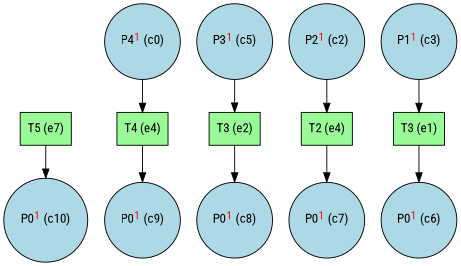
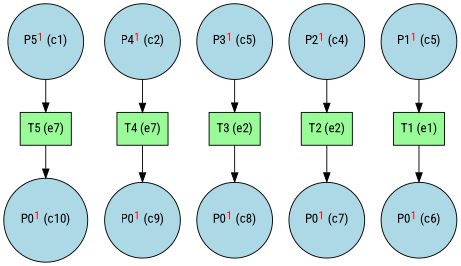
node "P4": text "(c0)" -> "(c2)"
node "P2": text "(c2)" -> "(c4)"
node "P1": text "(c3)" -> "(c5)"
node "P5": added
node "T4 (e4)": label "T4 (e4)" -> "T4 (e7)"
node "T2 (e4)": label "T2 (e4)" -> "T2 (e2)"
node "T3 (e1)": label "T3 (e1)" -> "T1 (e1)"
